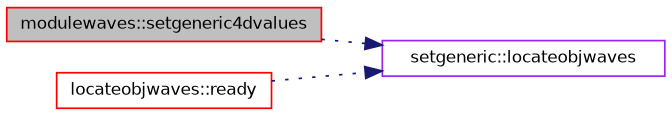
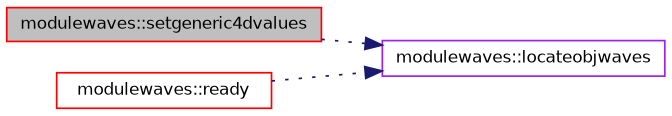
node "setgeneric::locateobjwaves": label "setgeneric::locateobjwaves" -> "modulewaves::locateobjwaves"
node "locateobjwaves::ready": label "locateobjwaves::ready" -> "modulewaves::ready"
